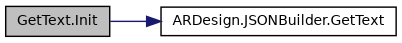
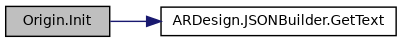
node "GetText.Init": label "GetText.Init" -> "Origin.Init"
